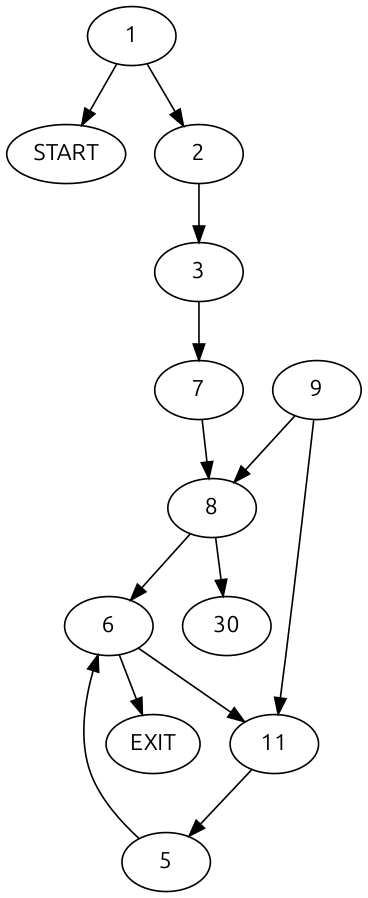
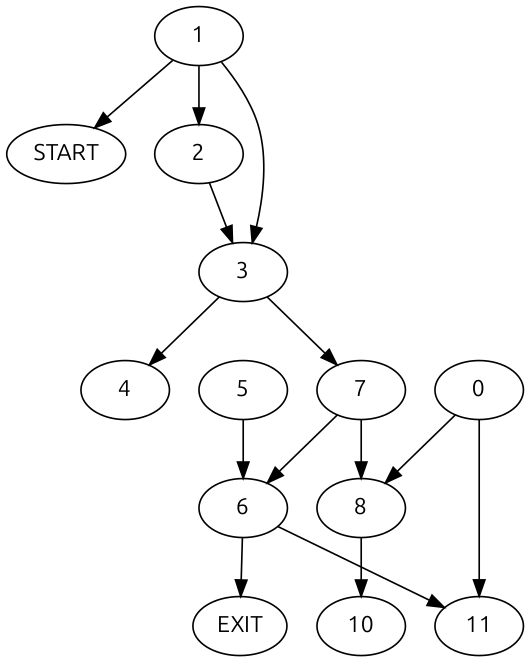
edge "1" -> "3": added
node "4": added
node "9": label "9" -> "0"
edge "8" -> "6": now "7" -> "6"
node "30": label "30" -> "10"
edge "11" -> "5": removed
